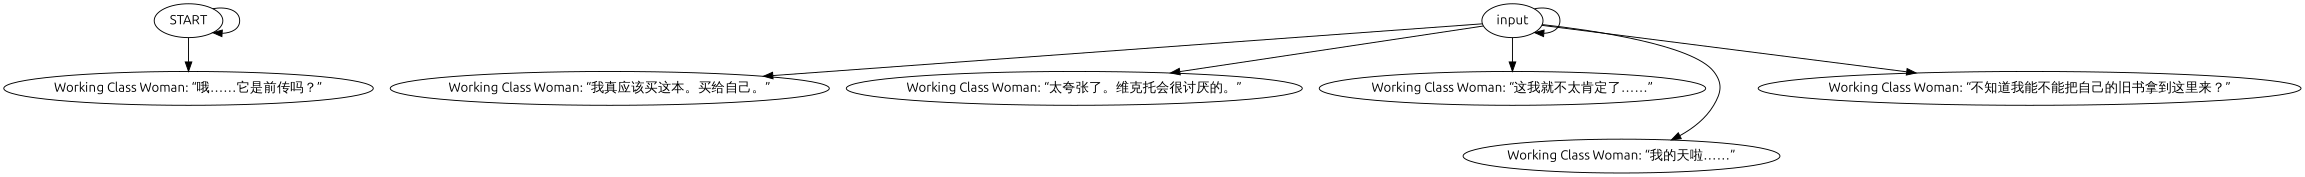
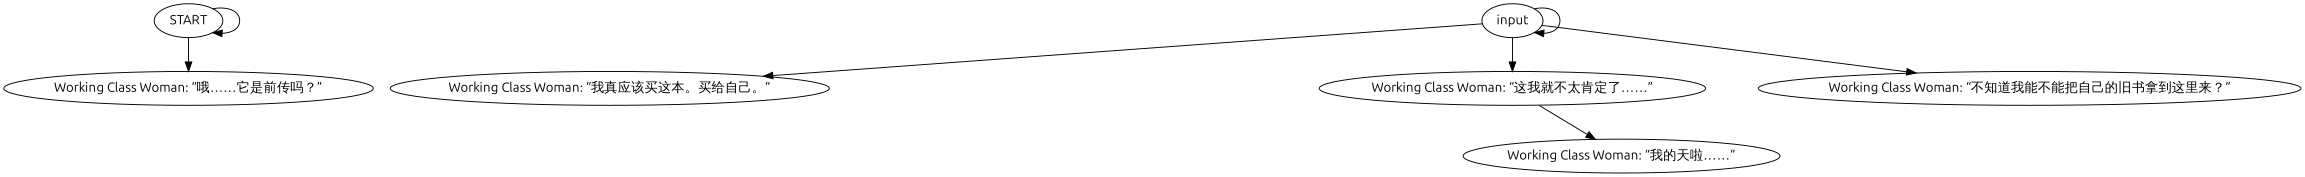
edge "input" -> "Working Class Woman: “我的天啦……”": now "Working Class Woman: “这我就不太肯定了……”" -> "Working Class Woman: “我的天啦……”"
node "Working Class Woman: “太夸张了。维克托会很讨厌的。”": removed
